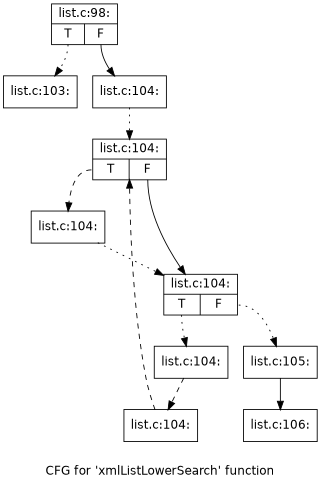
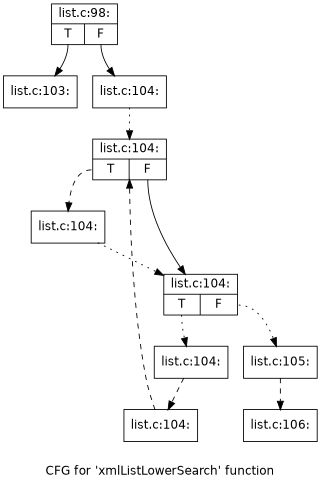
edge "list.c:98:" -> "list.c:103:": style dotted -> solid
edge "list.c:105:" -> "list.c:106:": style solid -> dashed
